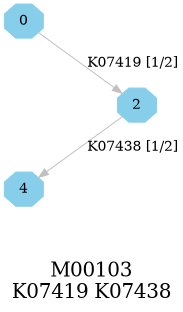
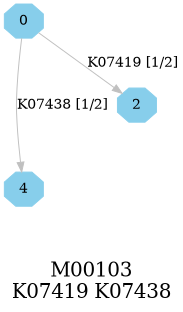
edge "2" -> "4": now "0" -> "4"
